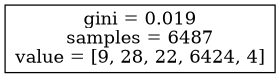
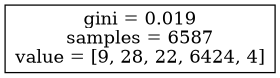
node "gini = 0.019 samples = 6487 value = [9, 28, 22, 6424, 4]": label "gini = 0.019 samples = 6487 value = [9, 28, 22, 6424, 4]" -> "gini = 0.019 samples = 6587 value = [9, 28, 22, 6424, 4]"
